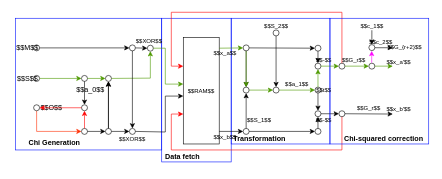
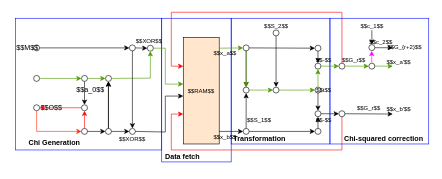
node "$$S$$": removed
node "$$a_1$$": removed
node "$$RAM$$": fillcolor #ffffff -> #ffe6cc
